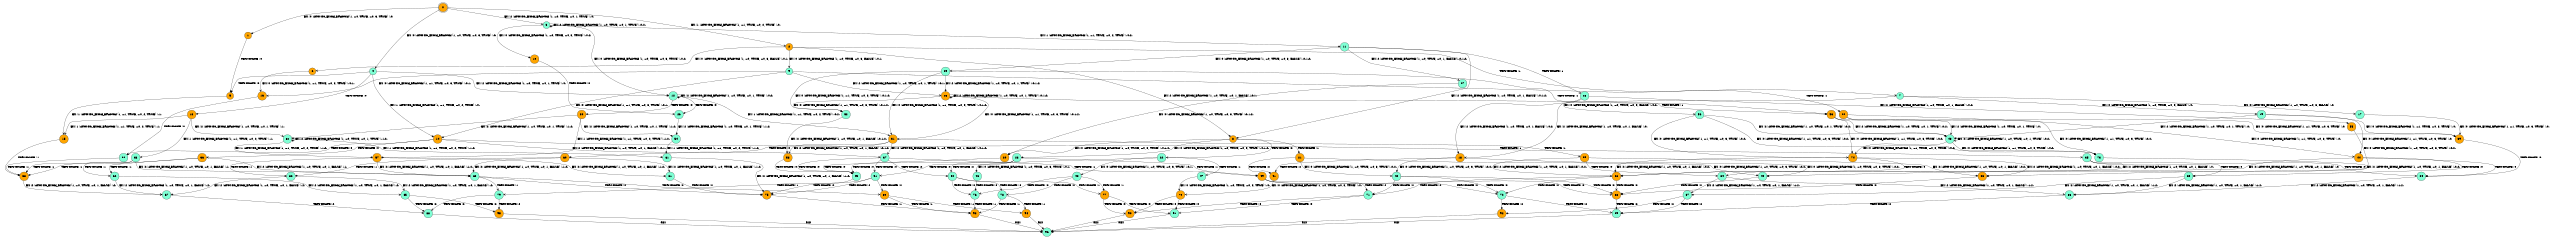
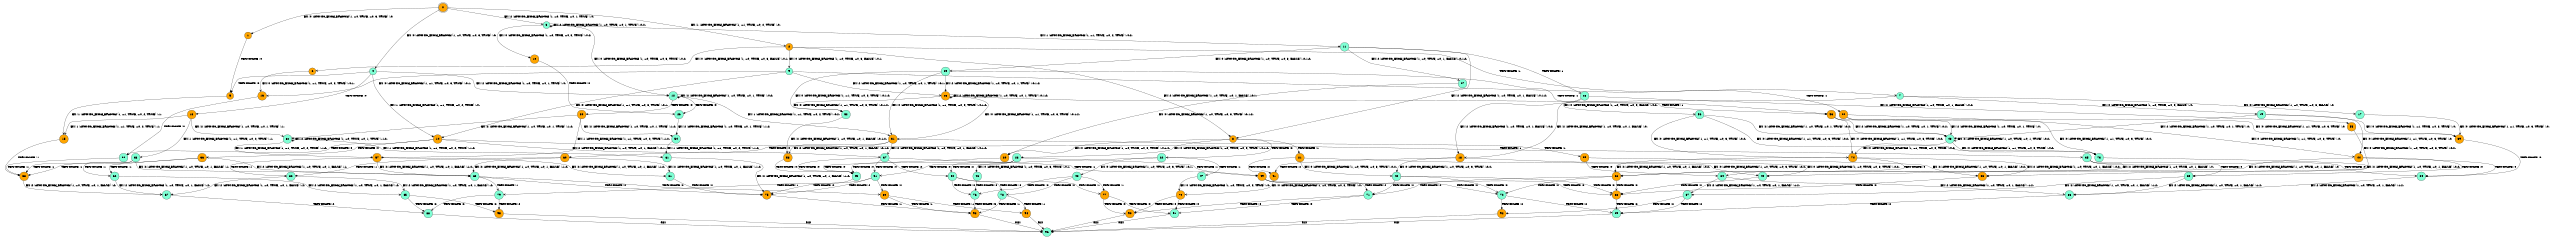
edge "59" -> "66": removed, label "EX !2 !ATOMIC_EXCH_BRANCH (1, +0, TRUE, +0, 1, FALSE) !:0:2:"
edge "76" -> "93": label "TERMINATE !1" -> "TERMINATE !5"
